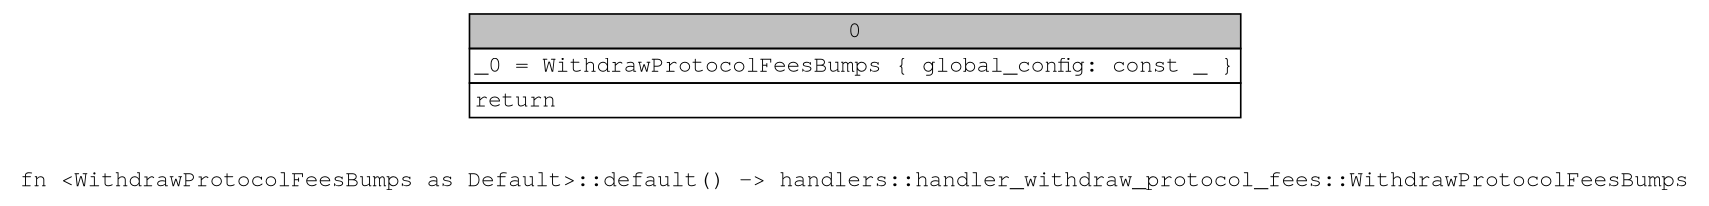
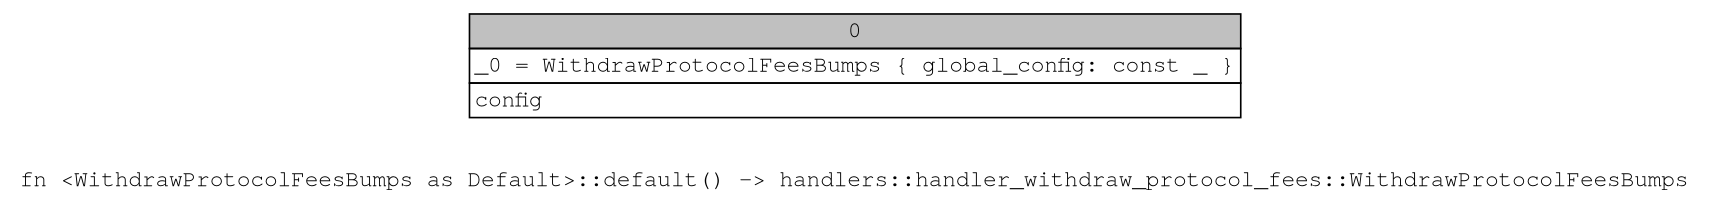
node "0": text "return" -> "config"
